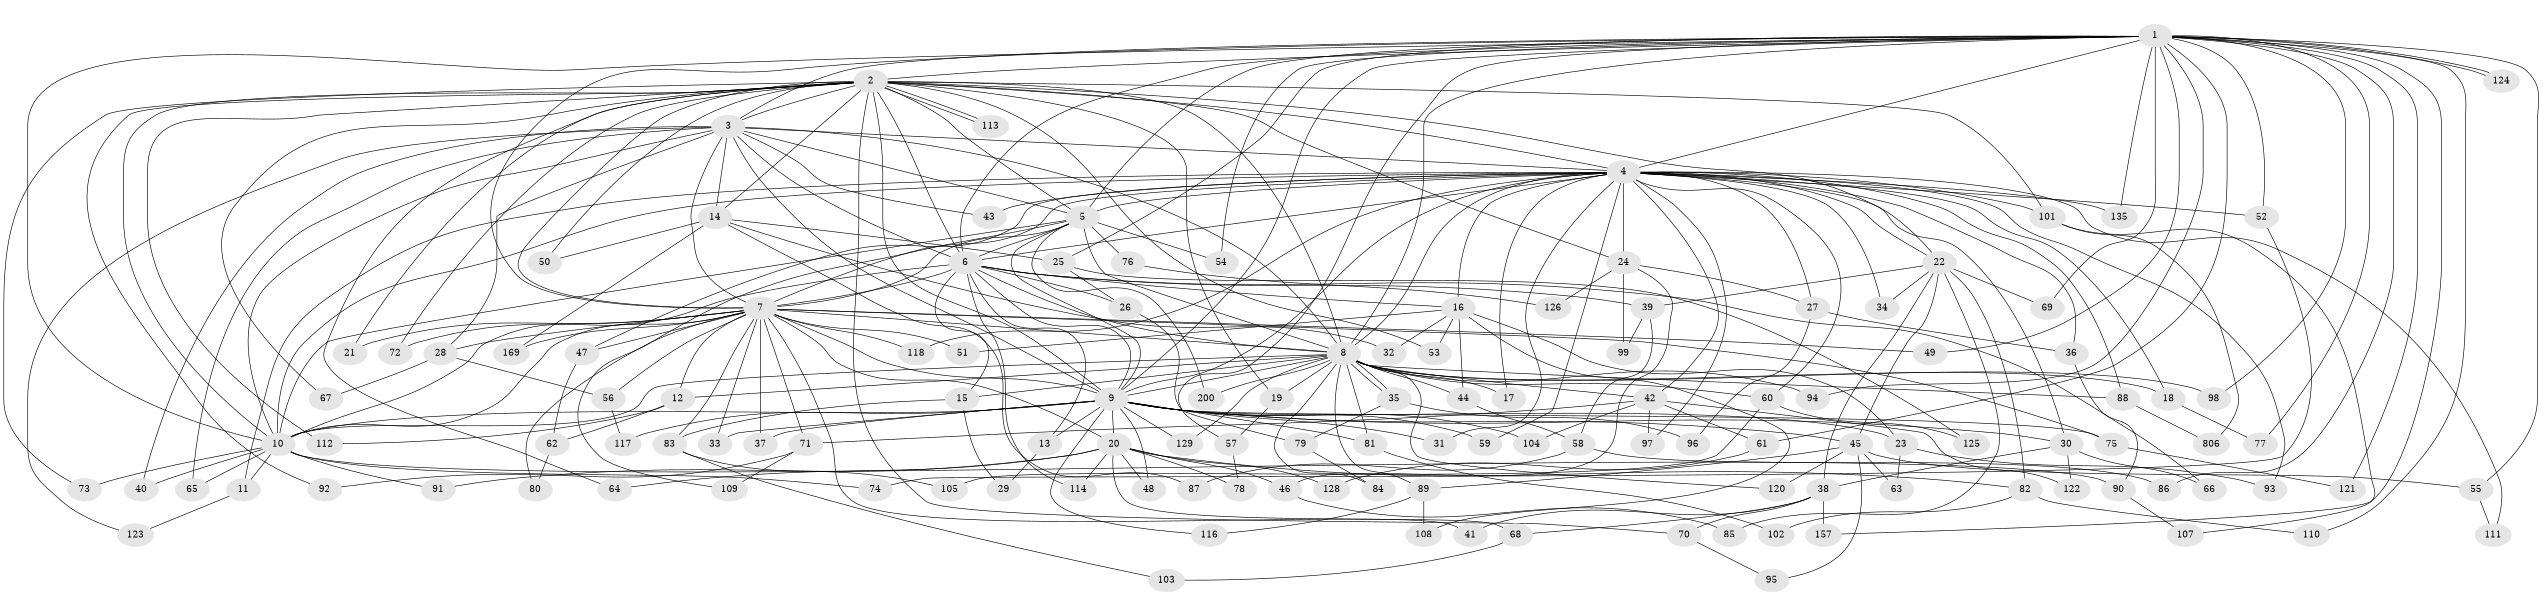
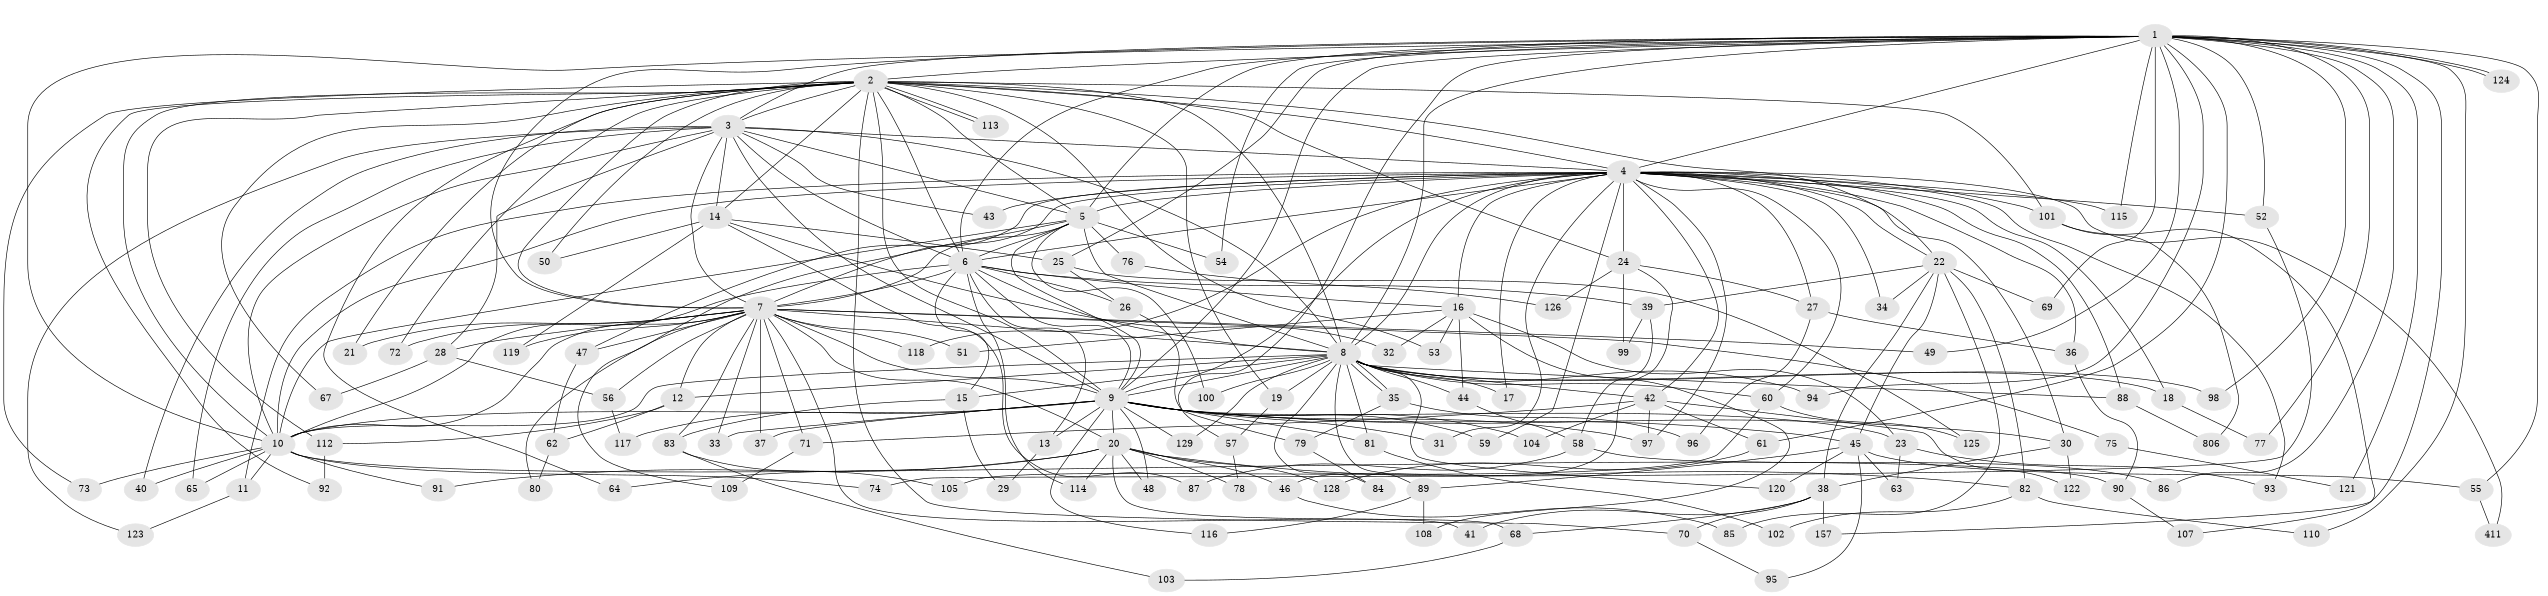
node "135": label "135" -> "115"
node "169": label "169" -> "119"
node "200": label "200" -> "100"
edge "9" -- "75": now "9" -- "97"
edge "71" -- "92": now "112" -- "92"
node "66": removed
node "111": label "111" -> "411"
